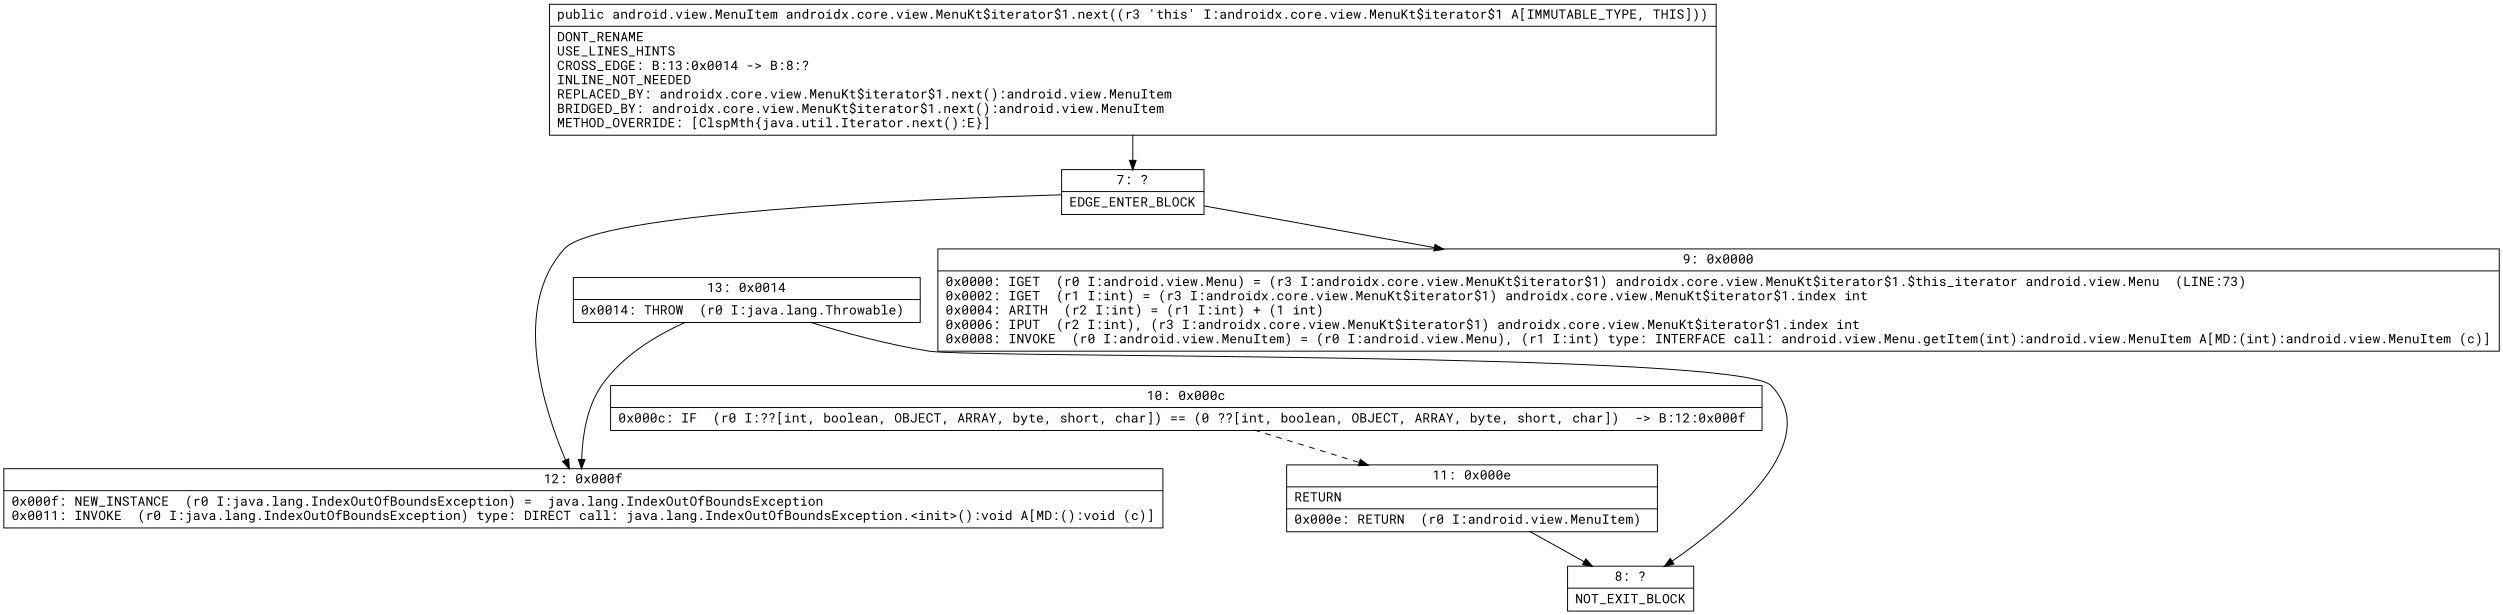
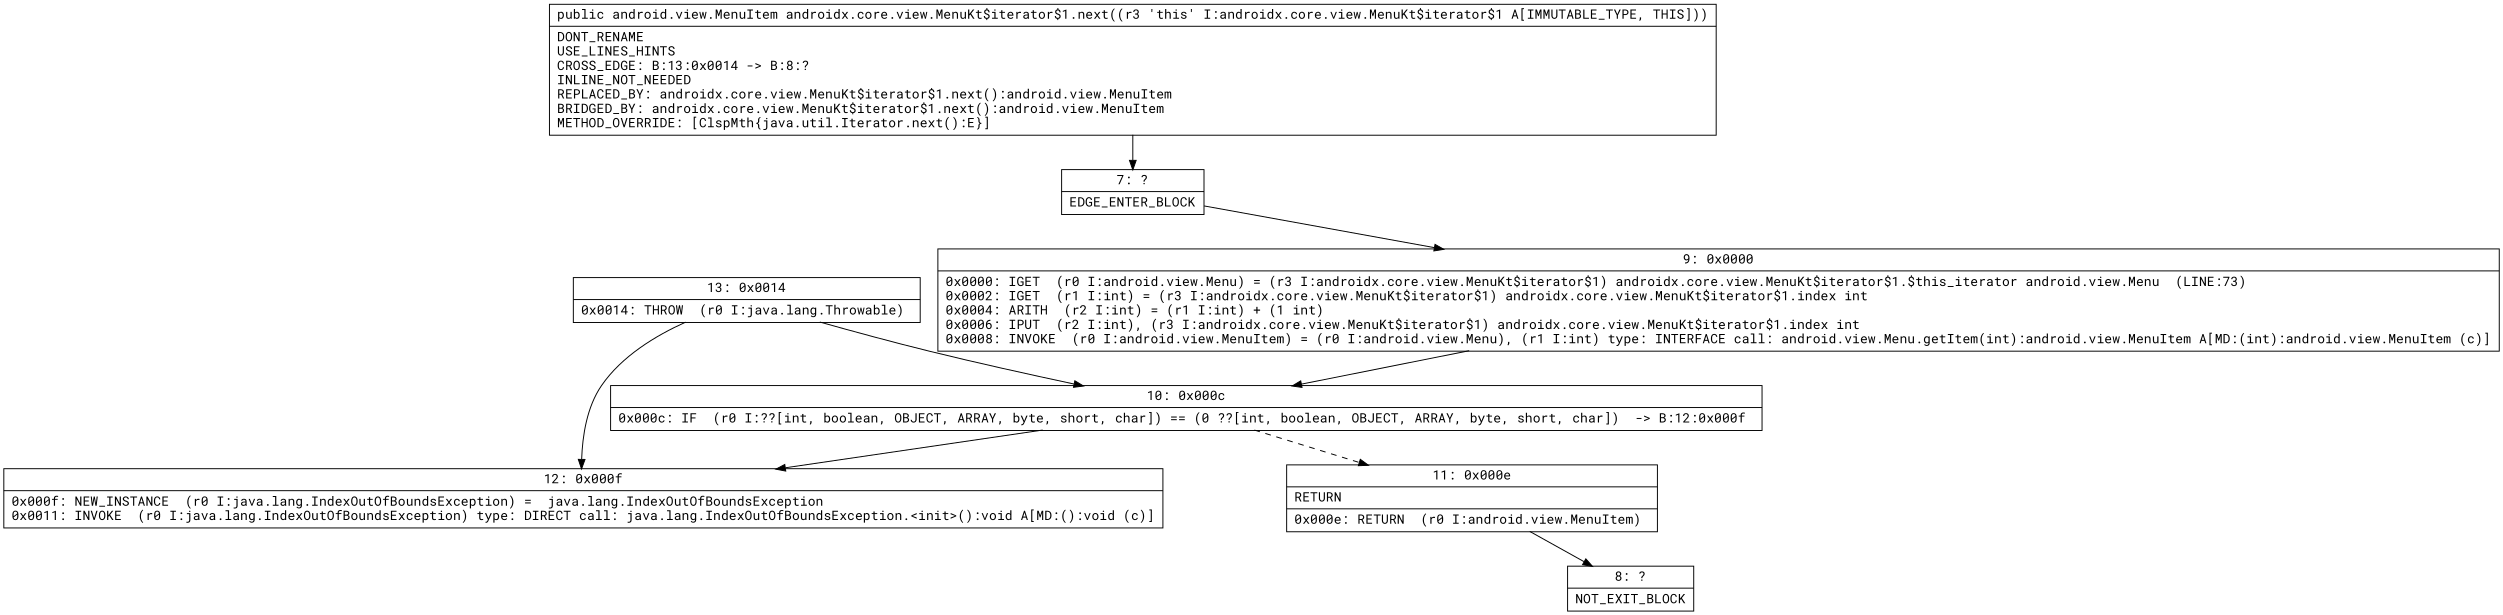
edge "7: ?" -> "12: 0x000f": now "10: 0x000c" -> "12: 0x000f"
edge "13: 0x0014" -> "8: ?": now "13: 0x0014" -> "10: 0x000c"
edge "9: 0x0000" -> "10: 0x000c": added
